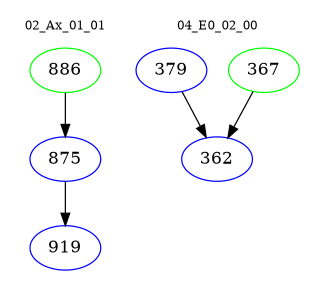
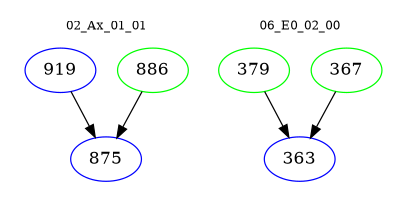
cluster "04_E0_02_00": label "04_E0_02_00" -> "06_E0_02_00"
node "379": color blue -> green
node "362": label "362" -> "363"
edge "875" -> "919": reversed
